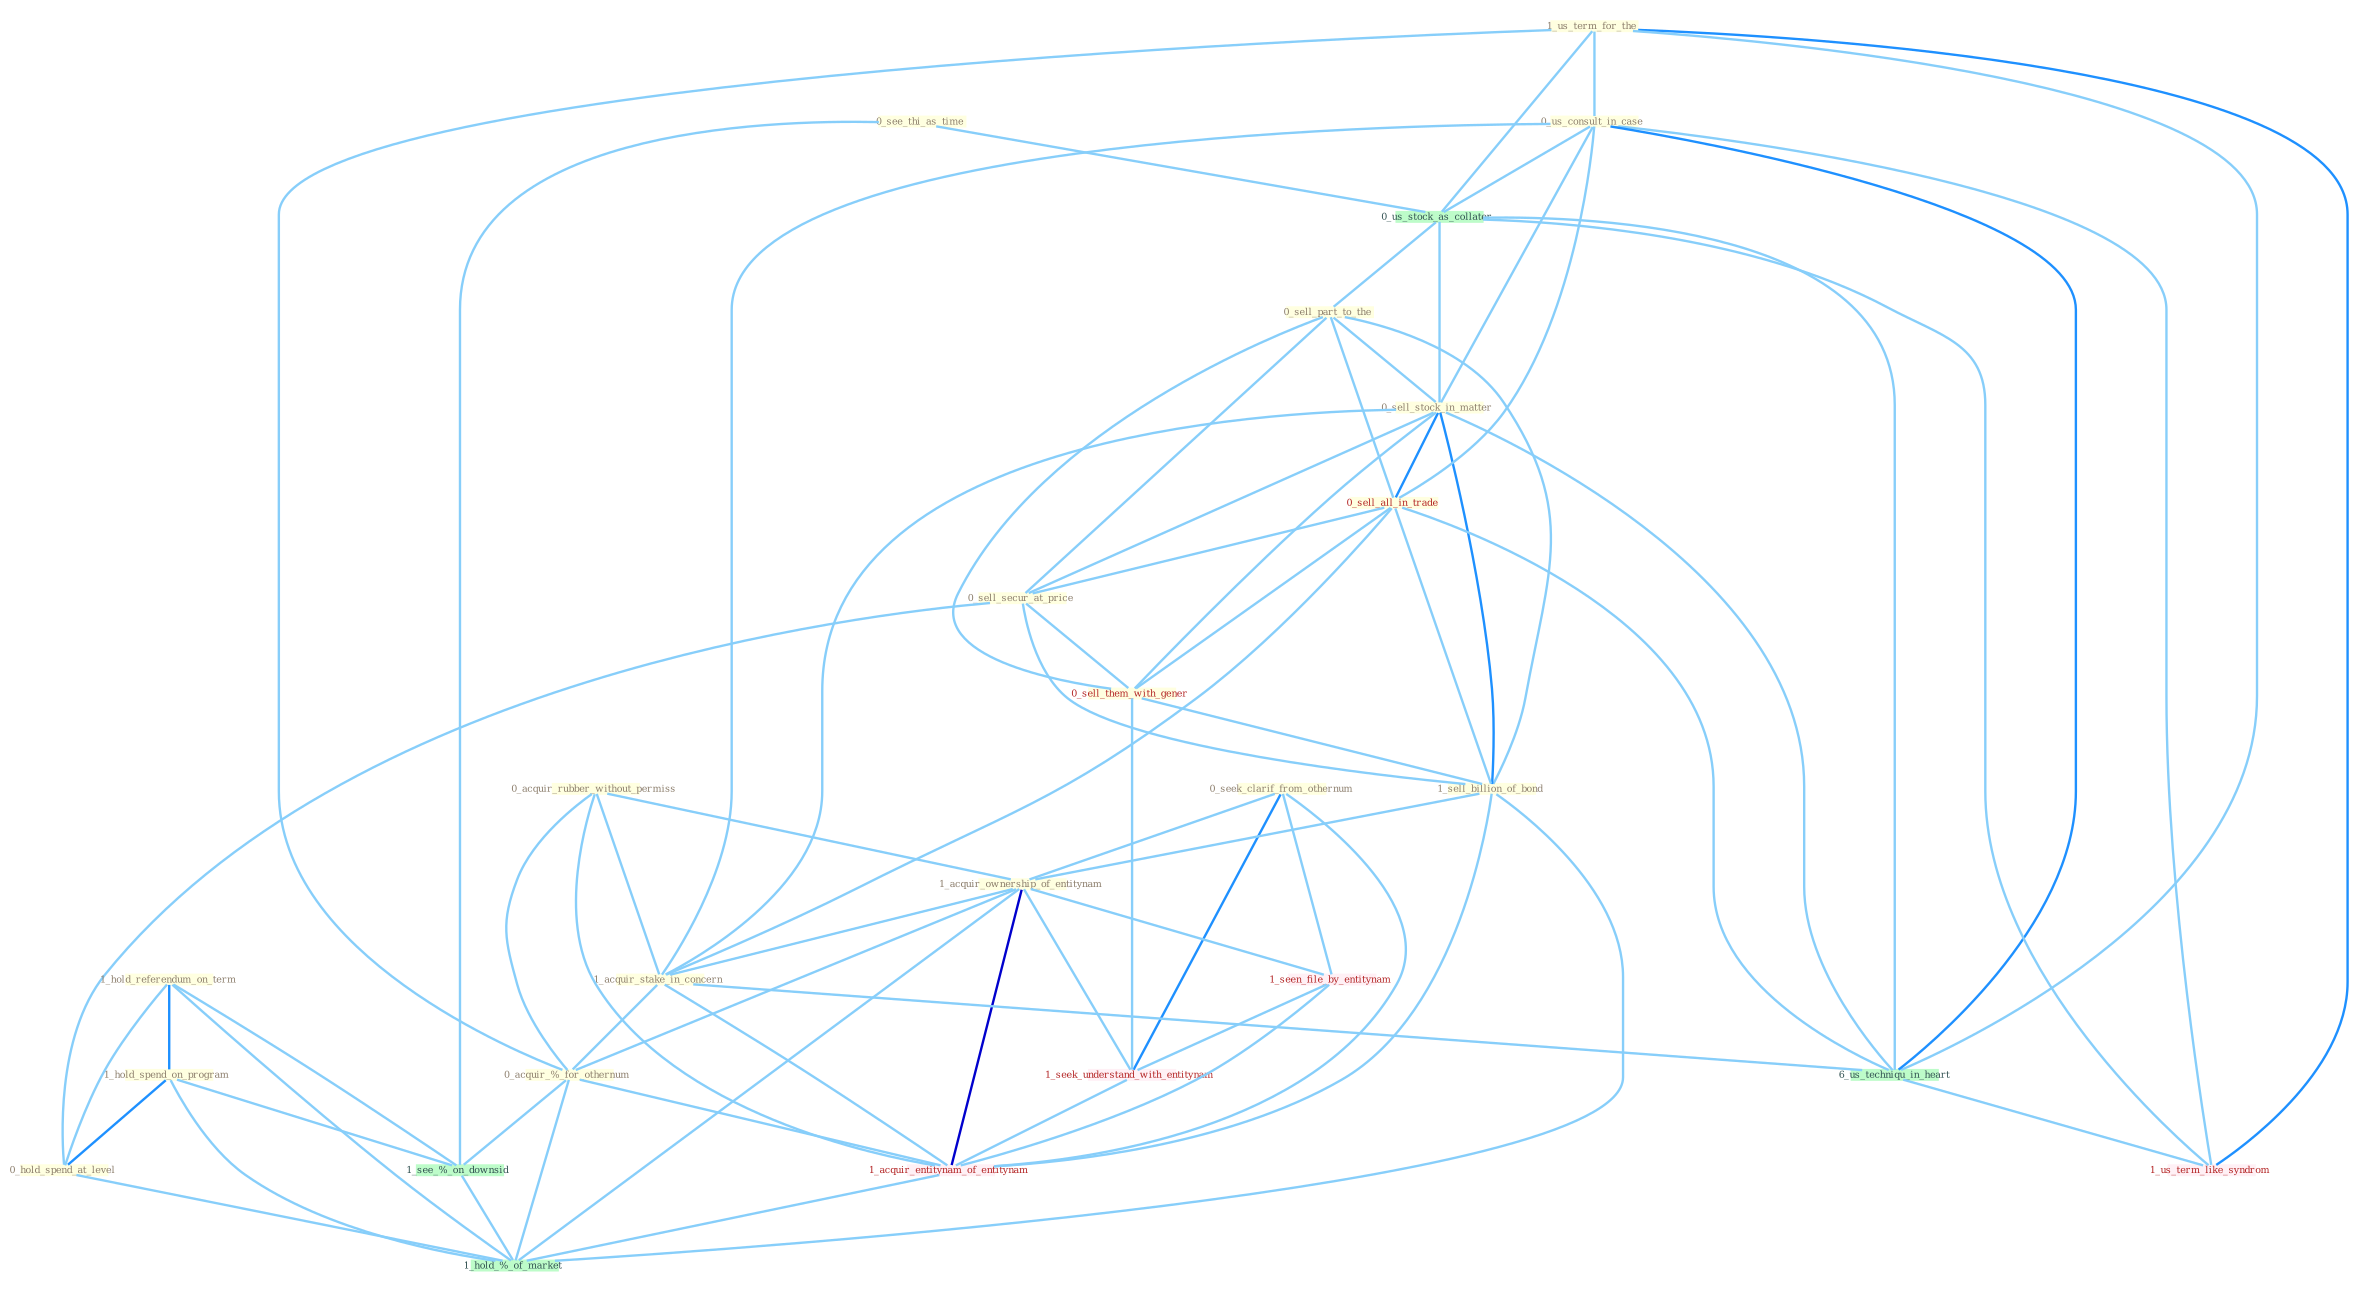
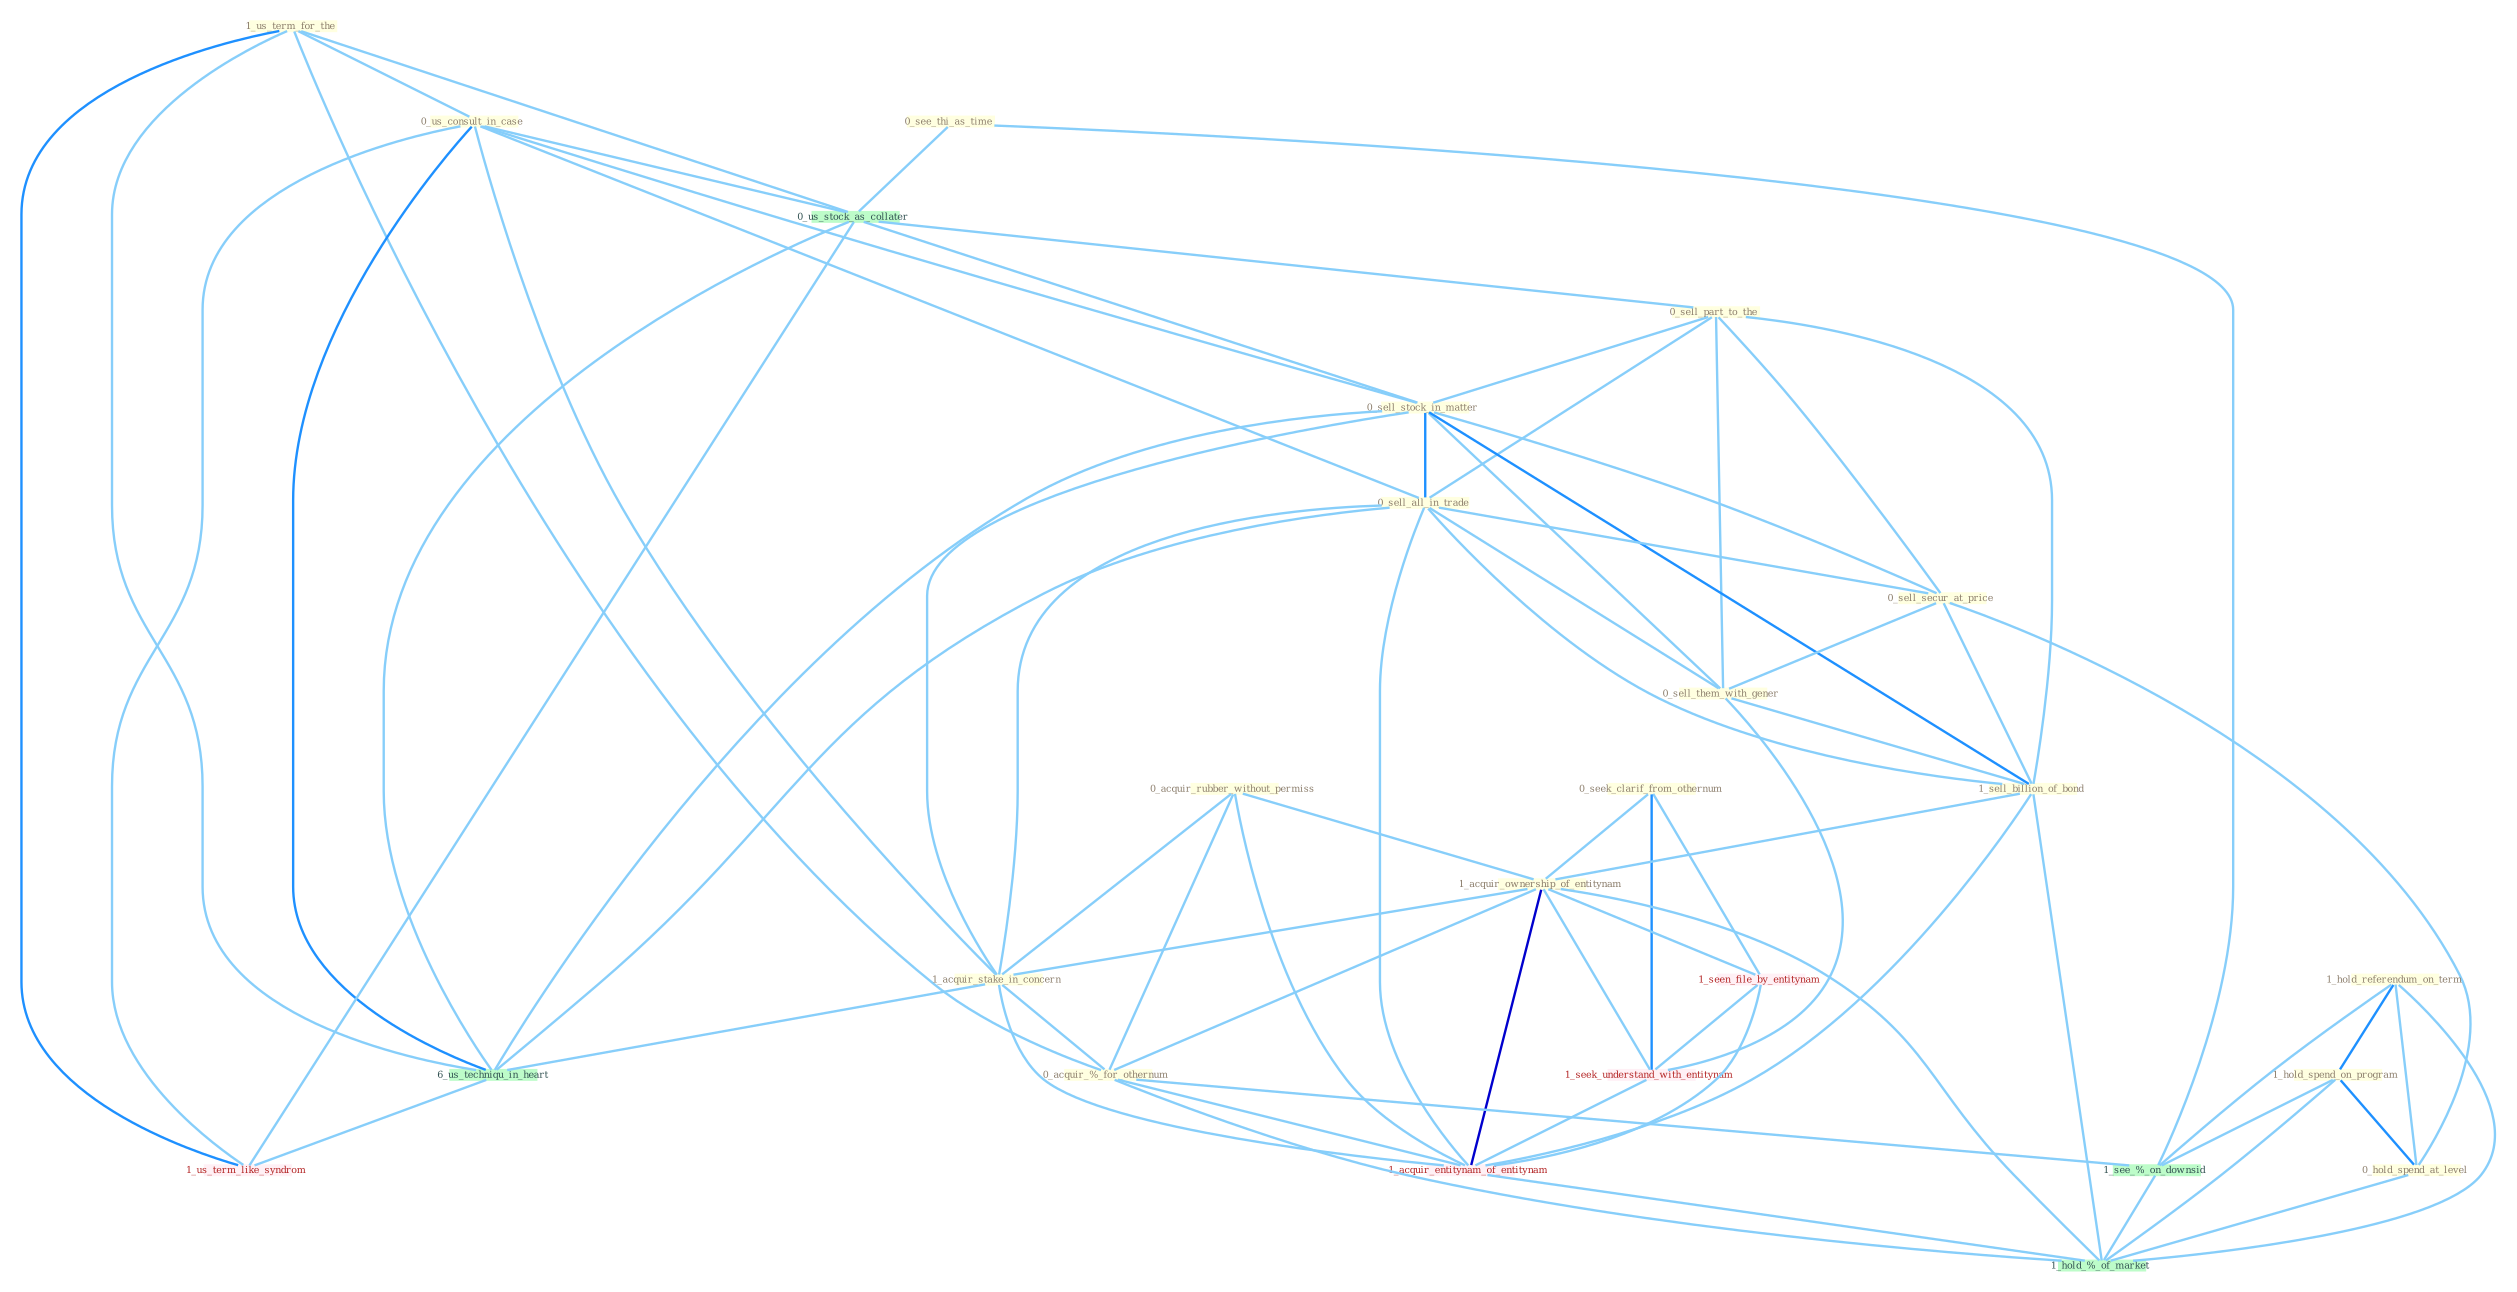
node "0_sell_all_in_trade": fontcolor #b22222 -> #8b7d6b
node "0_sell_them_with_gener": fontcolor #b22222 -> #8b7d6b
edge "0_seek_clarif_from_othernum" -- "1_acquir_entitynam_of_entitynam": now "0_sell_all_in_trade" -- "1_acquir_entitynam_of_entitynam"
